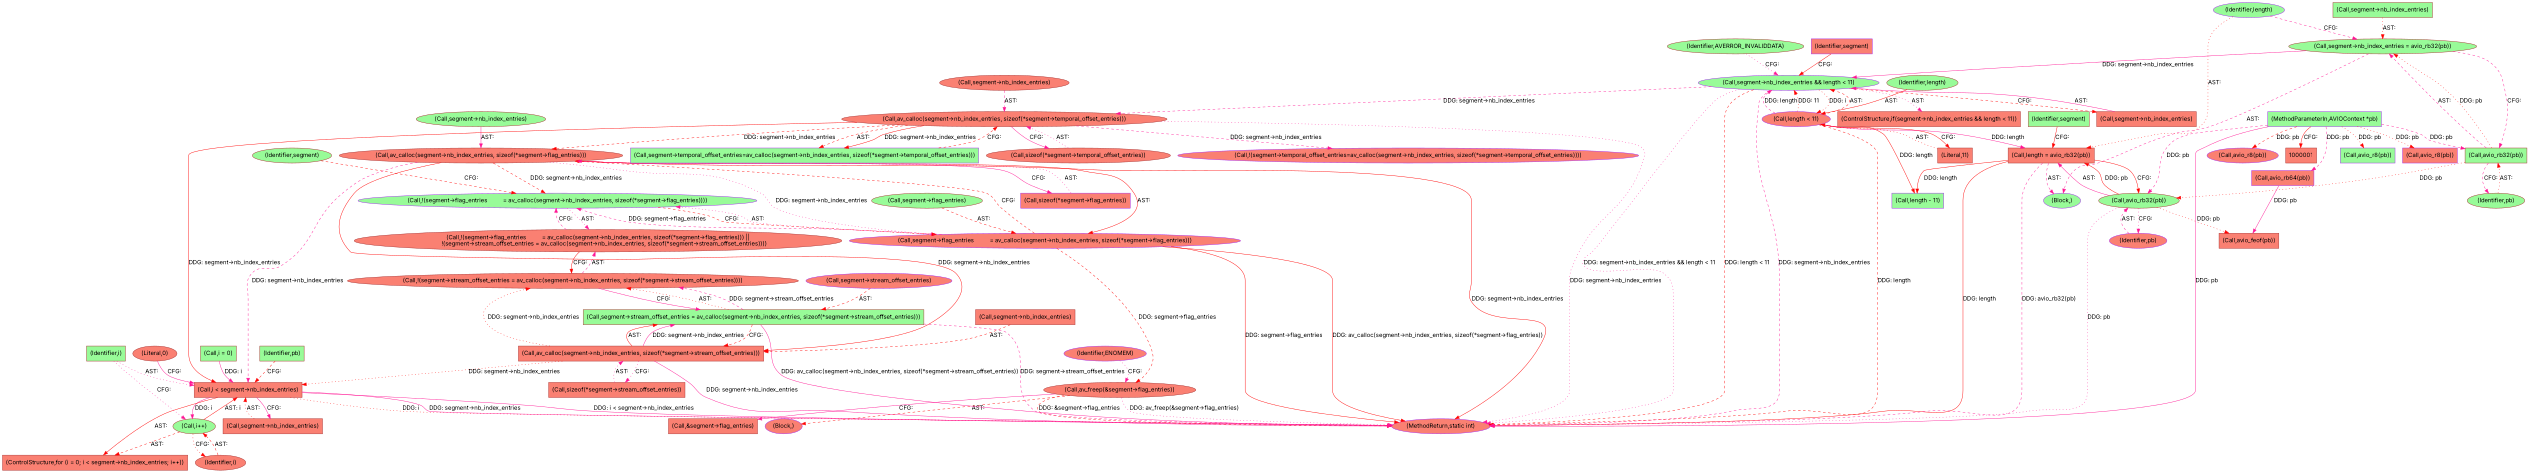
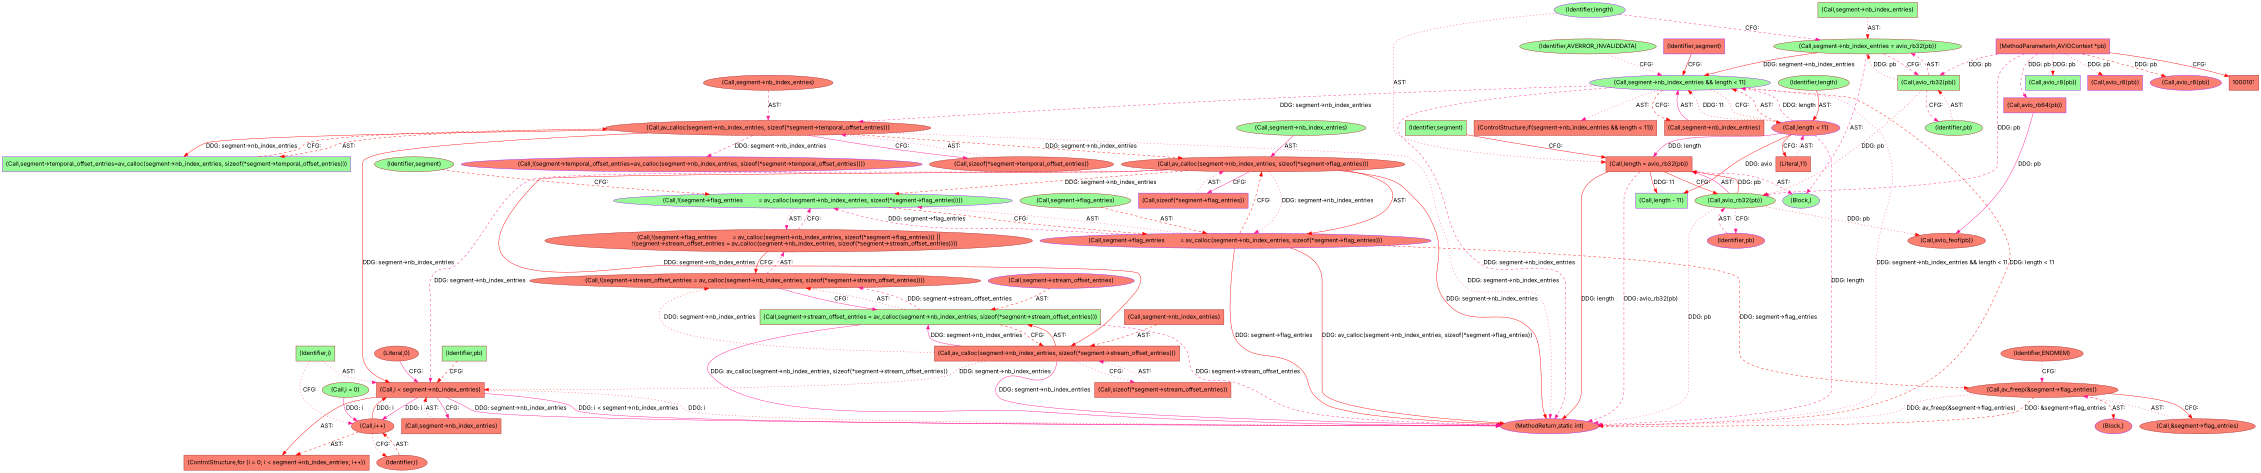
edge "(Call,segment->nb_index_entries = avio_rb32(pb))" -> "(Call,segment->nb_index_entries && length < 11)": color deeppink -> red
edge "(Call,segment->nb_index_entries && length < 11)" -> "(Call,length < 11)": label "DDG: i" -> "CFG: "
node "(MethodParameterIn,AVIOContext *pb)": fillcolor palegreen -> salmon
edge "(Literal,11)" -> "(Call,length < 11)": color red -> deeppink
edge "(Call,length < 11)" -> "(Call,length - 11)": label "DDG: length" -> "DDG: avio"
node "1000001": label "1000001" -> "1000101"
edge "(Call,length = avio_rb32(pb))" -> "(Call,length - 11)": label "DDG: length" -> "DDG: 11"
node "(Call,avio_feof(pb))": shape box -> ellipse
node "(Call,i = 0)": shape box -> ellipse
node "(Identifier,ENOMEM)": color purple -> brown
edge "(Call,i = 0)" -> "(Call,i < segment->nb_index_entries)": now "(Call,i = 0)" -> "(Call,i++)"
edge "(Call,av_freep(&segment->flag_entries))" -> "(Call,&segment->flag_entries)": color deeppink -> red
edge "(Call,&segment->flag_entries)" -> "(Call,av_freep(&segment->flag_entries))": added, label "AST:"
edge "(Call,i++)" -> "(Call,i < segment->nb_index_entries)": label "AST: i" -> "DDG: i"
edge "(Call,length < 11)" -> "(MethodReturn,static int)": color red -> deeppink
edge "(MethodParameterIn,AVIOContext *pb)" -> "(MethodReturn,static int)": removed, label "DDG: pb"
node "(Call,i++)": fillcolor palegreen -> salmon
node "(Call,&segment->flag_entries)": shape box -> ellipse
